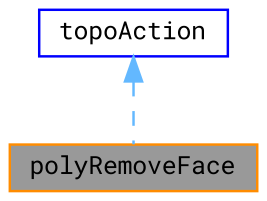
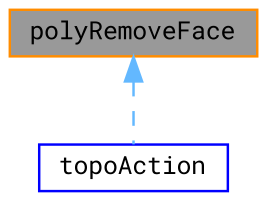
edge "polyRemoveFace" -> "topoAction": reversed
